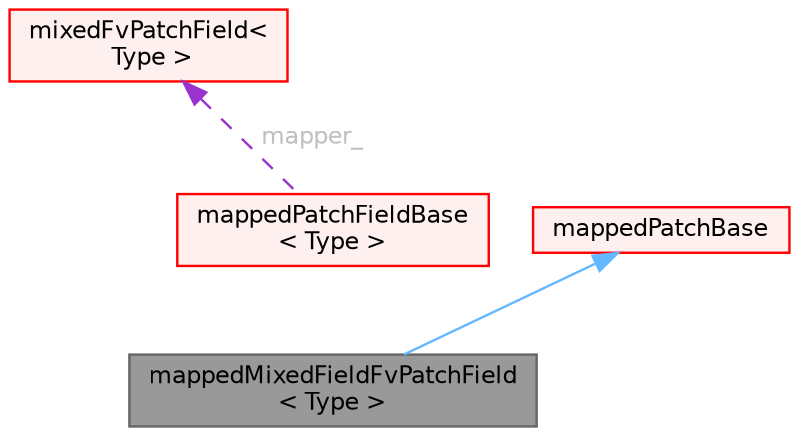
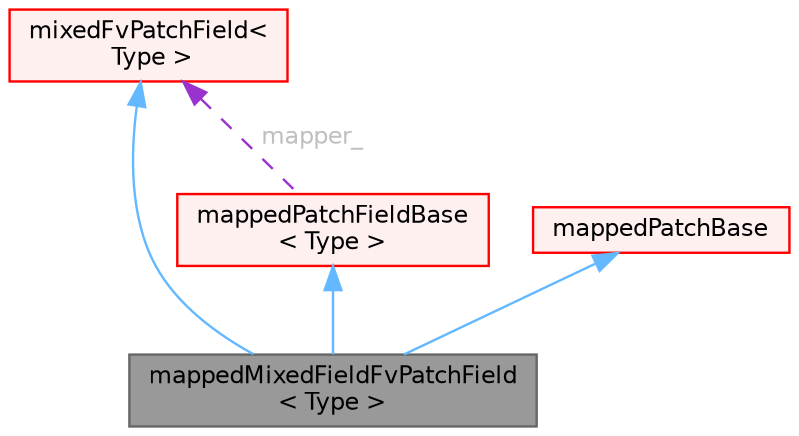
edge "mappedMixedFieldFvPatchField < Type >" -> "mixedFvPatchField< Type >": added
edge "mappedMixedFieldFvPatchField < Type >" -> "mappedPatchFieldBase < Type >": added
